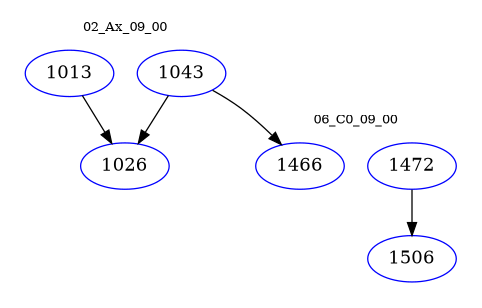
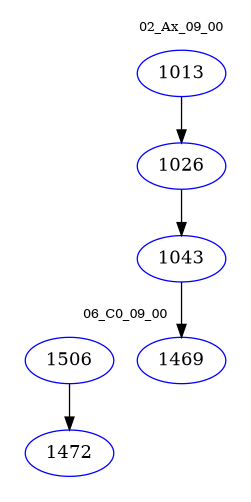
edge "1043" -> "1026": reversed
node "1466": label "1466" -> "1469"
edge "1472" -> "1506": reversed
